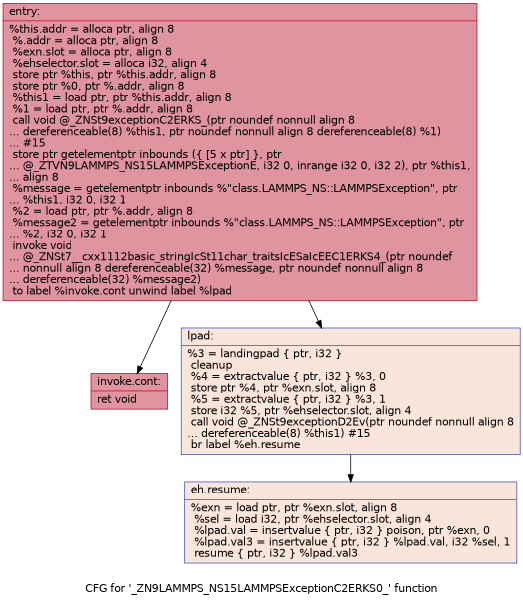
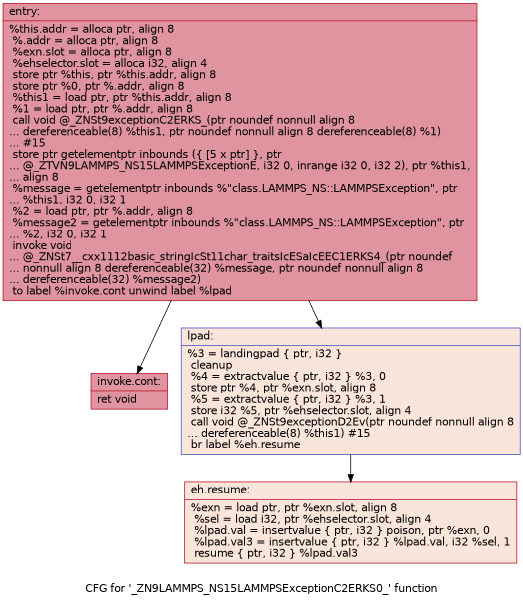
node "eh.resume:": color #3d50c3ff -> #b70d28ff
